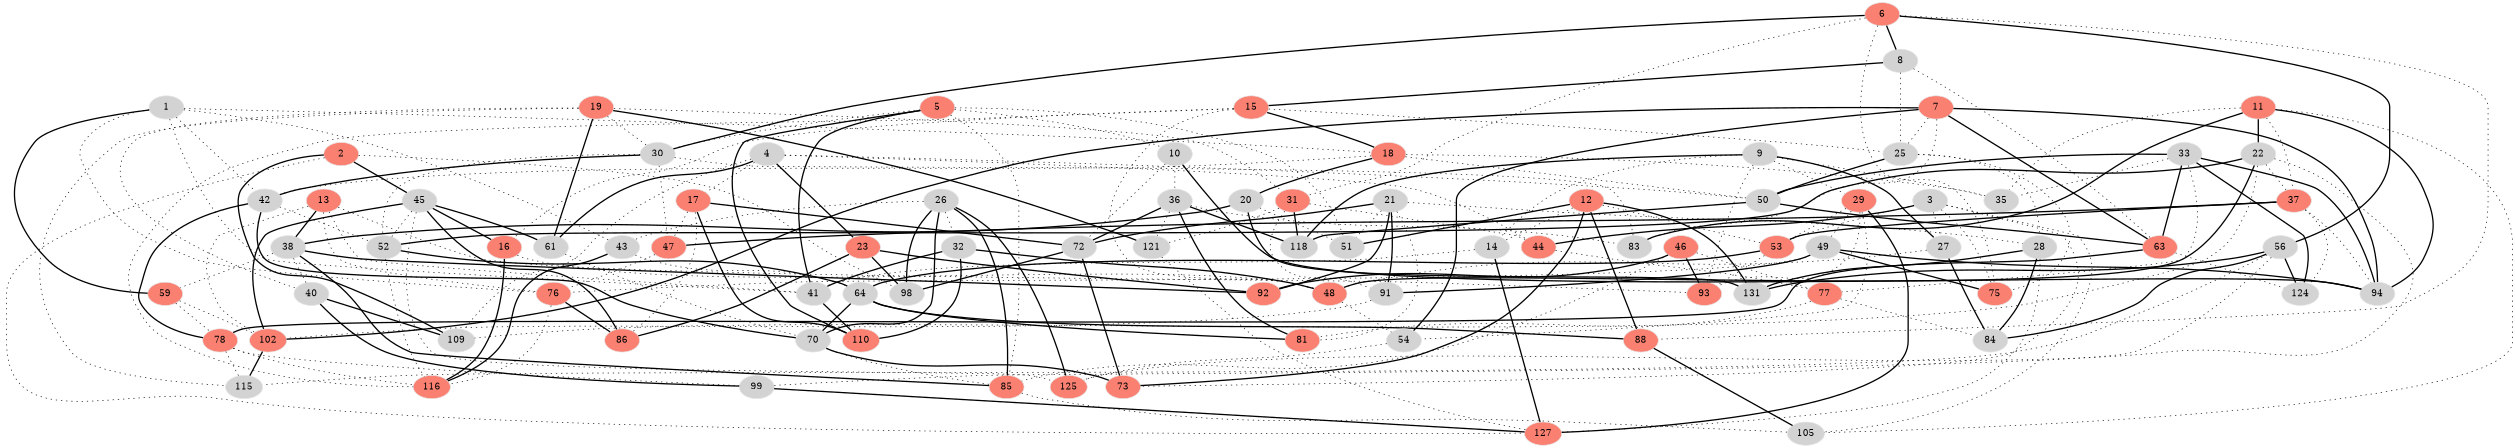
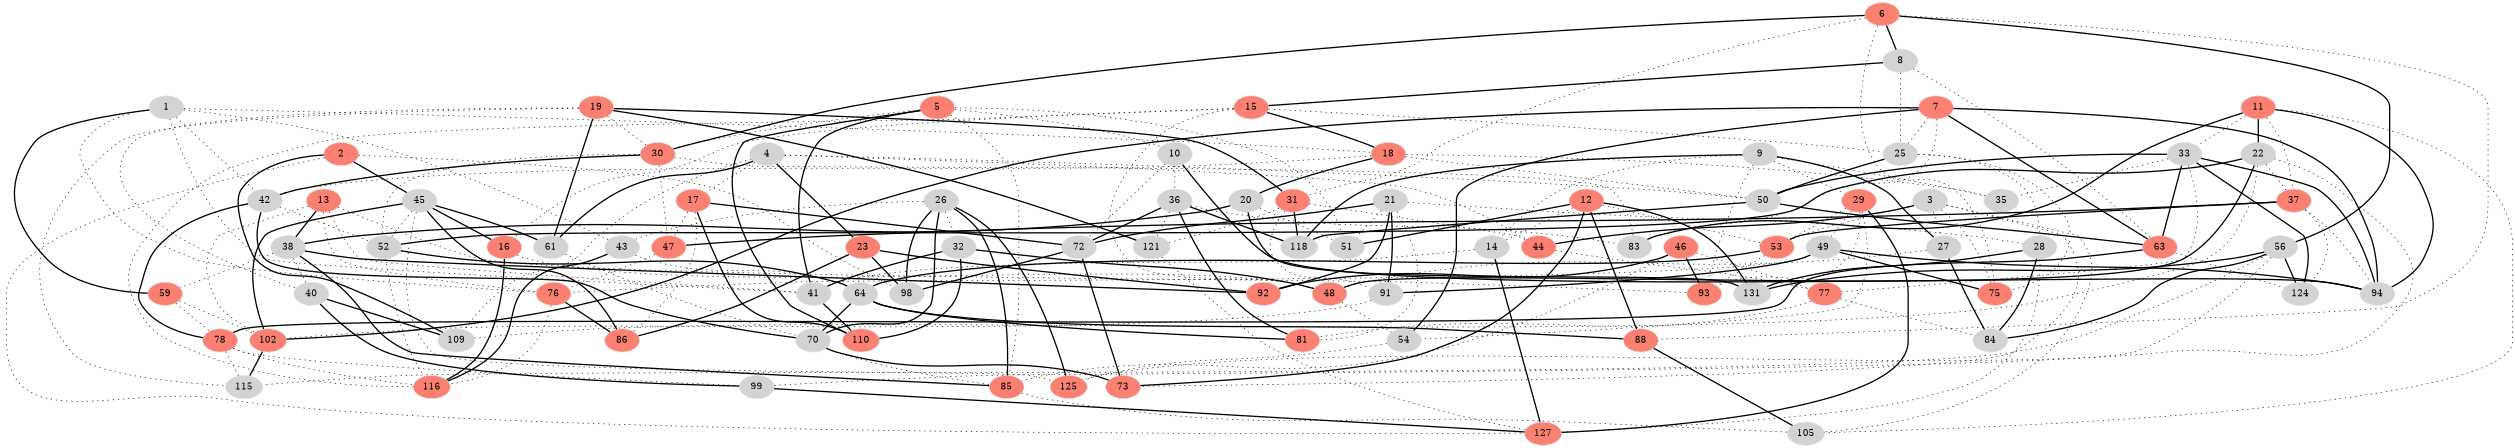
edge "19" -- "31": style dotted -> bold
edge "11" -- "35": now "11" -- "33"
node "30": fillcolor lightgrey -> salmon
